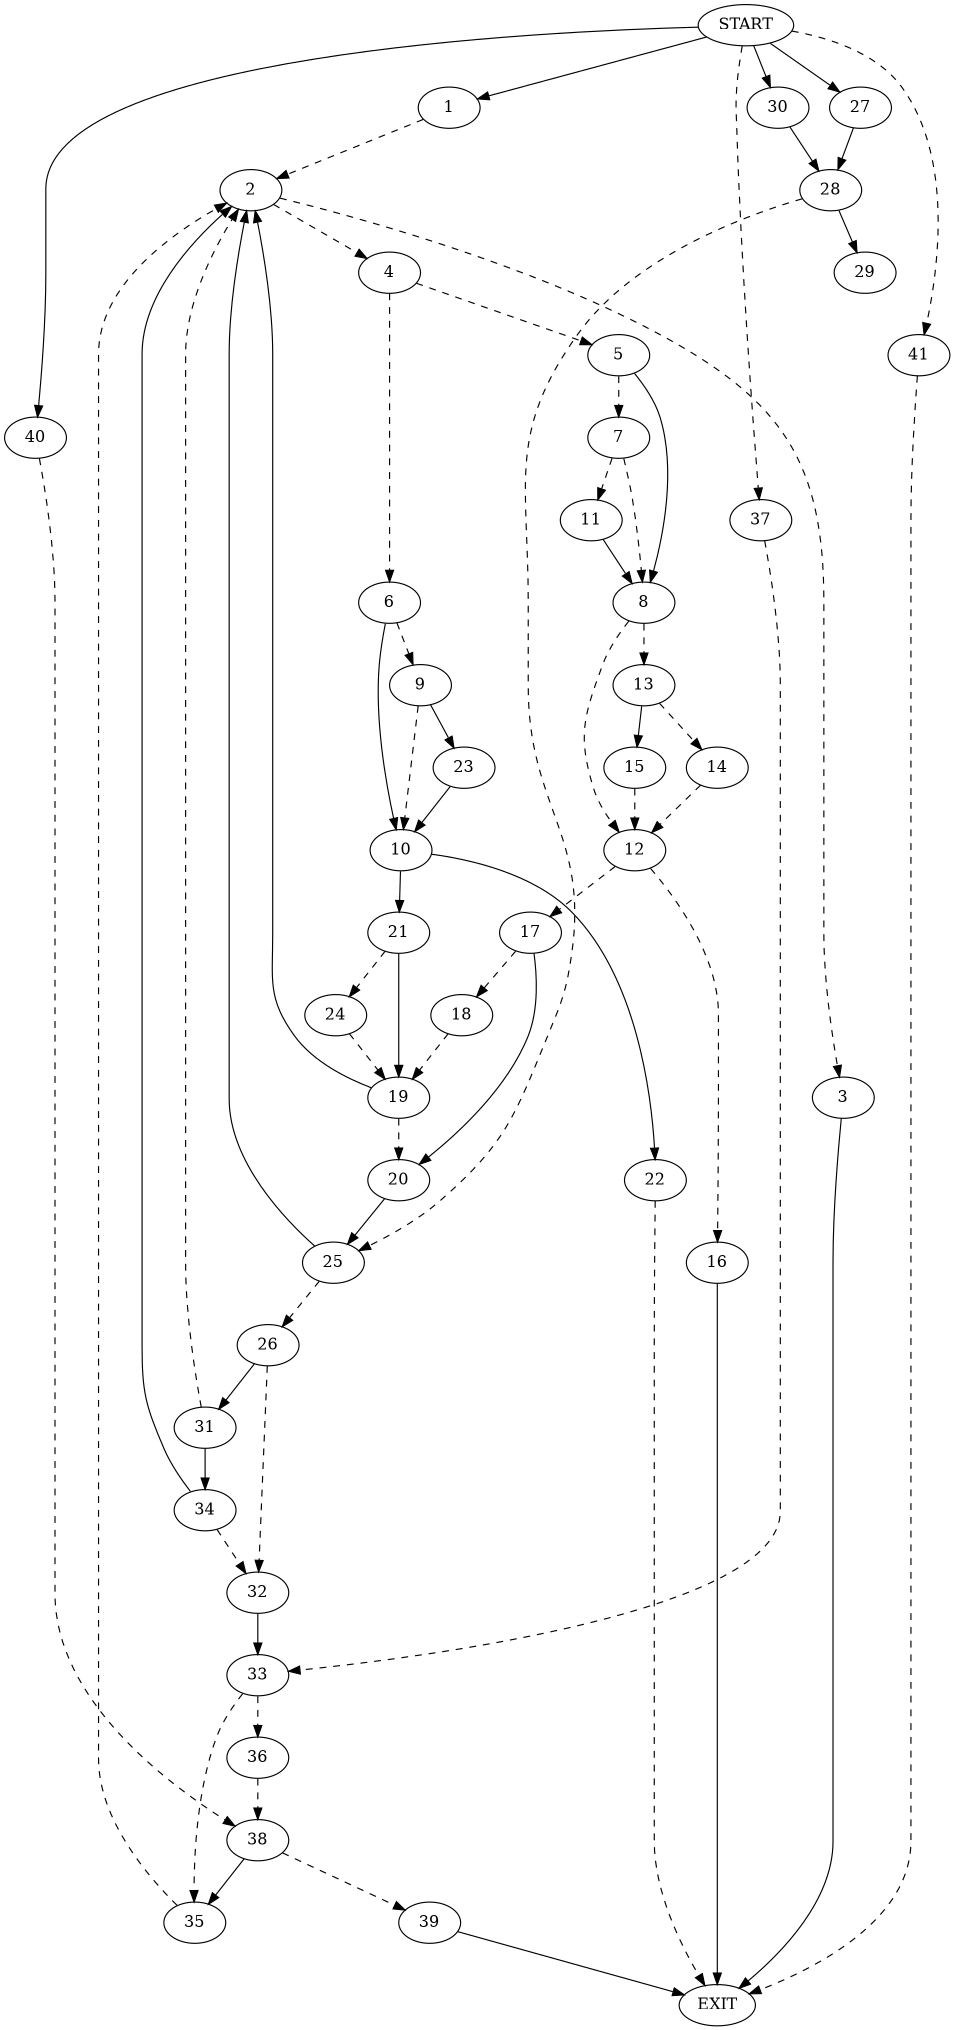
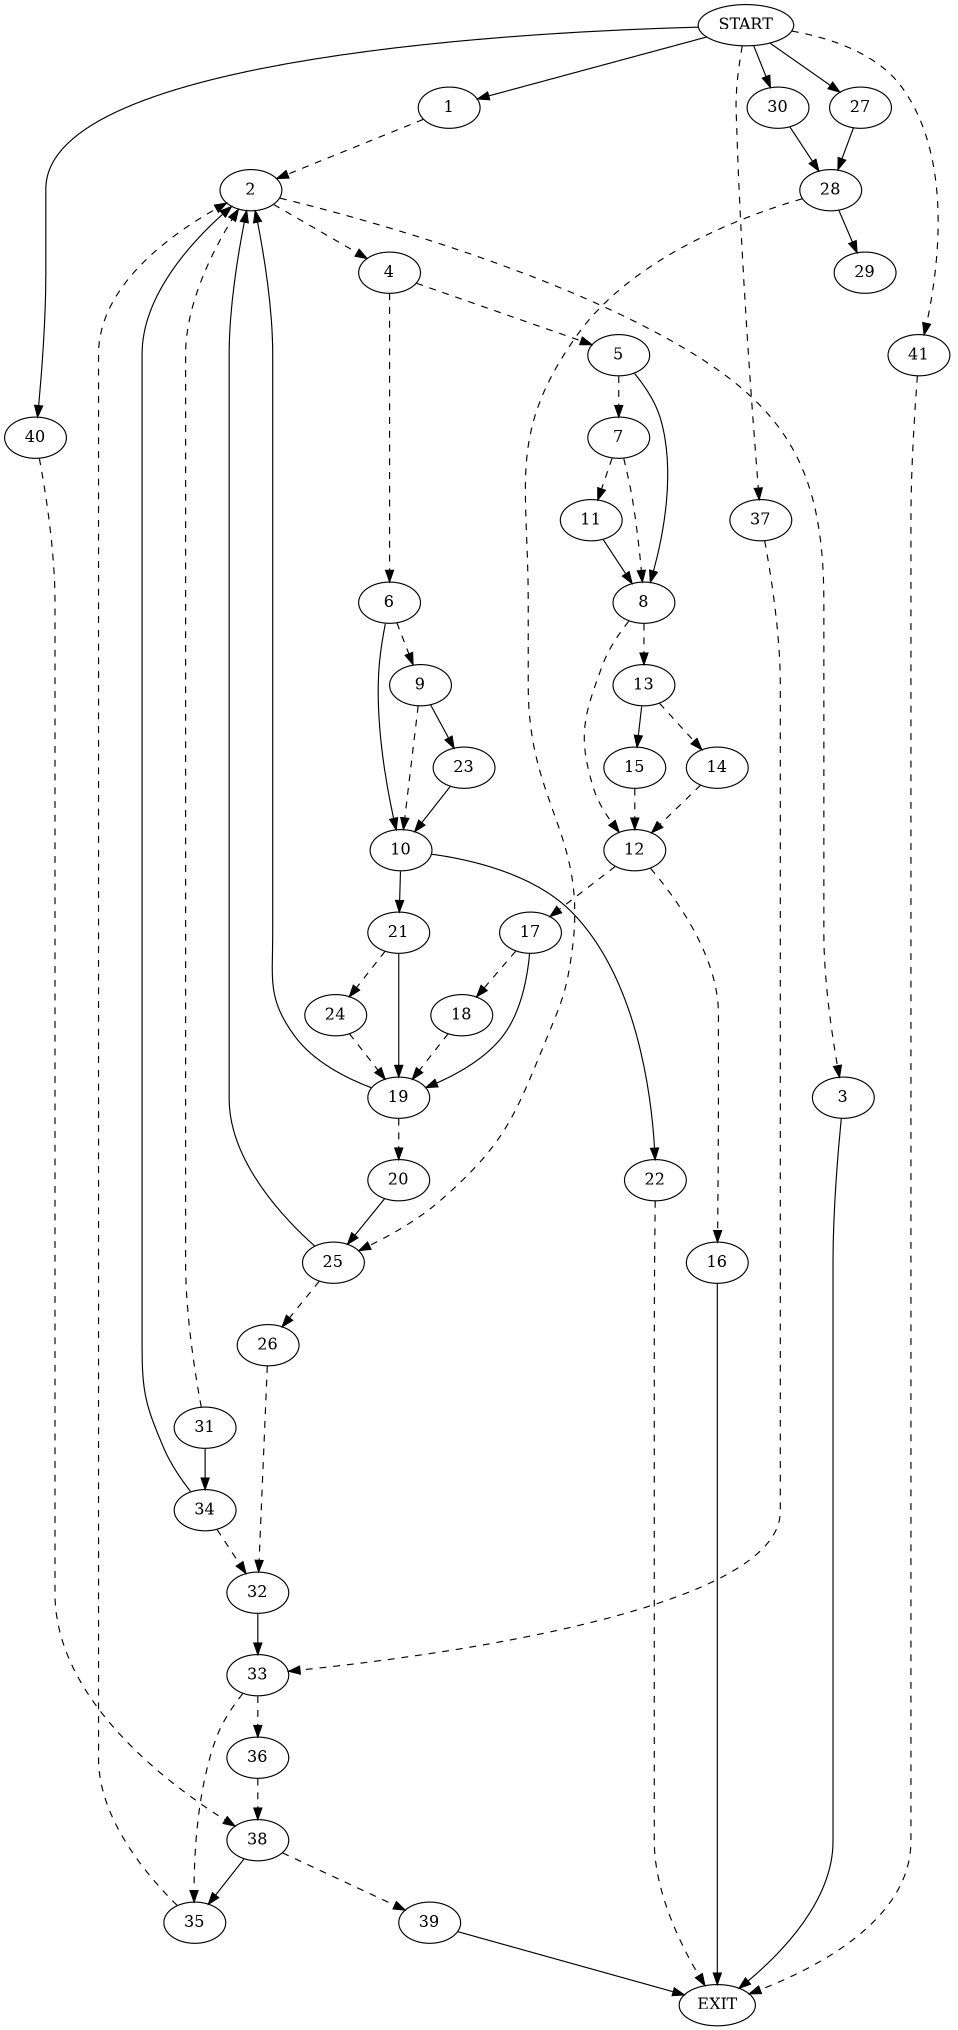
edge "17" -> "20": now "17" -> "19"
edge "26" -> "31": removed
